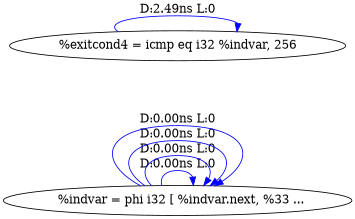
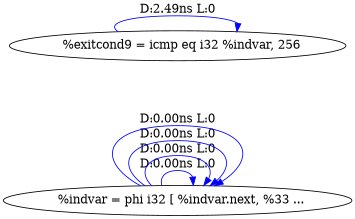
node "%exitcond4 = icmp eq i32 %indvar, 256": label "%exitcond4 = icmp eq i32 %indvar, 256" -> "%exitcond9 = icmp eq i32 %indvar, 256"
